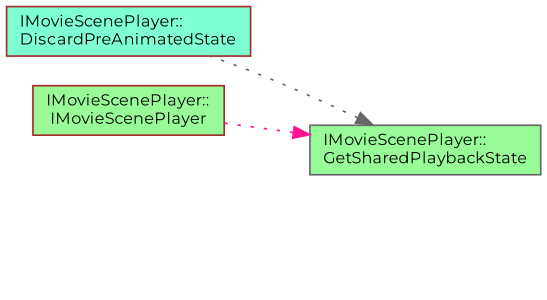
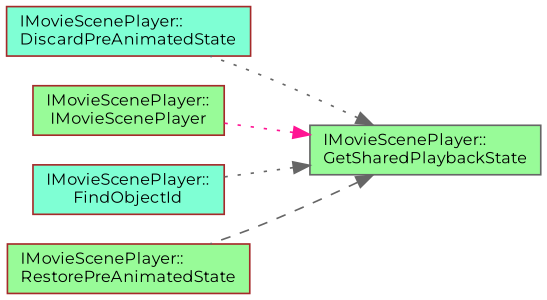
node "IMovieScenePlayer:: FindObjectId": added
node "IMovieScenePlayer:: RestorePreAnimatedState": added
